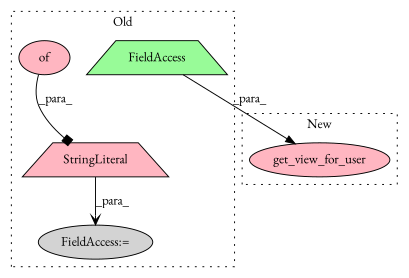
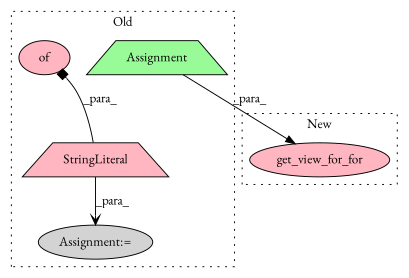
node "FieldAccess": label "FieldAccess" -> "Assignment"
edge "of" -> "StringLiteral": reversed
node "get_view_for_user": label "get_view_for_user" -> "get_view_for_for"
node "FieldAccess:=": label "FieldAccess:=" -> "Assignment:="
